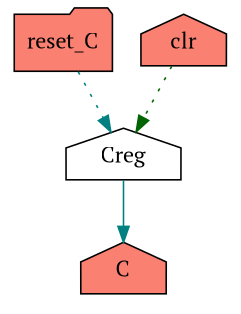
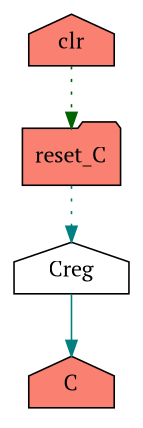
edge "clr" -> "Creg": now "clr" -> "reset_C"
